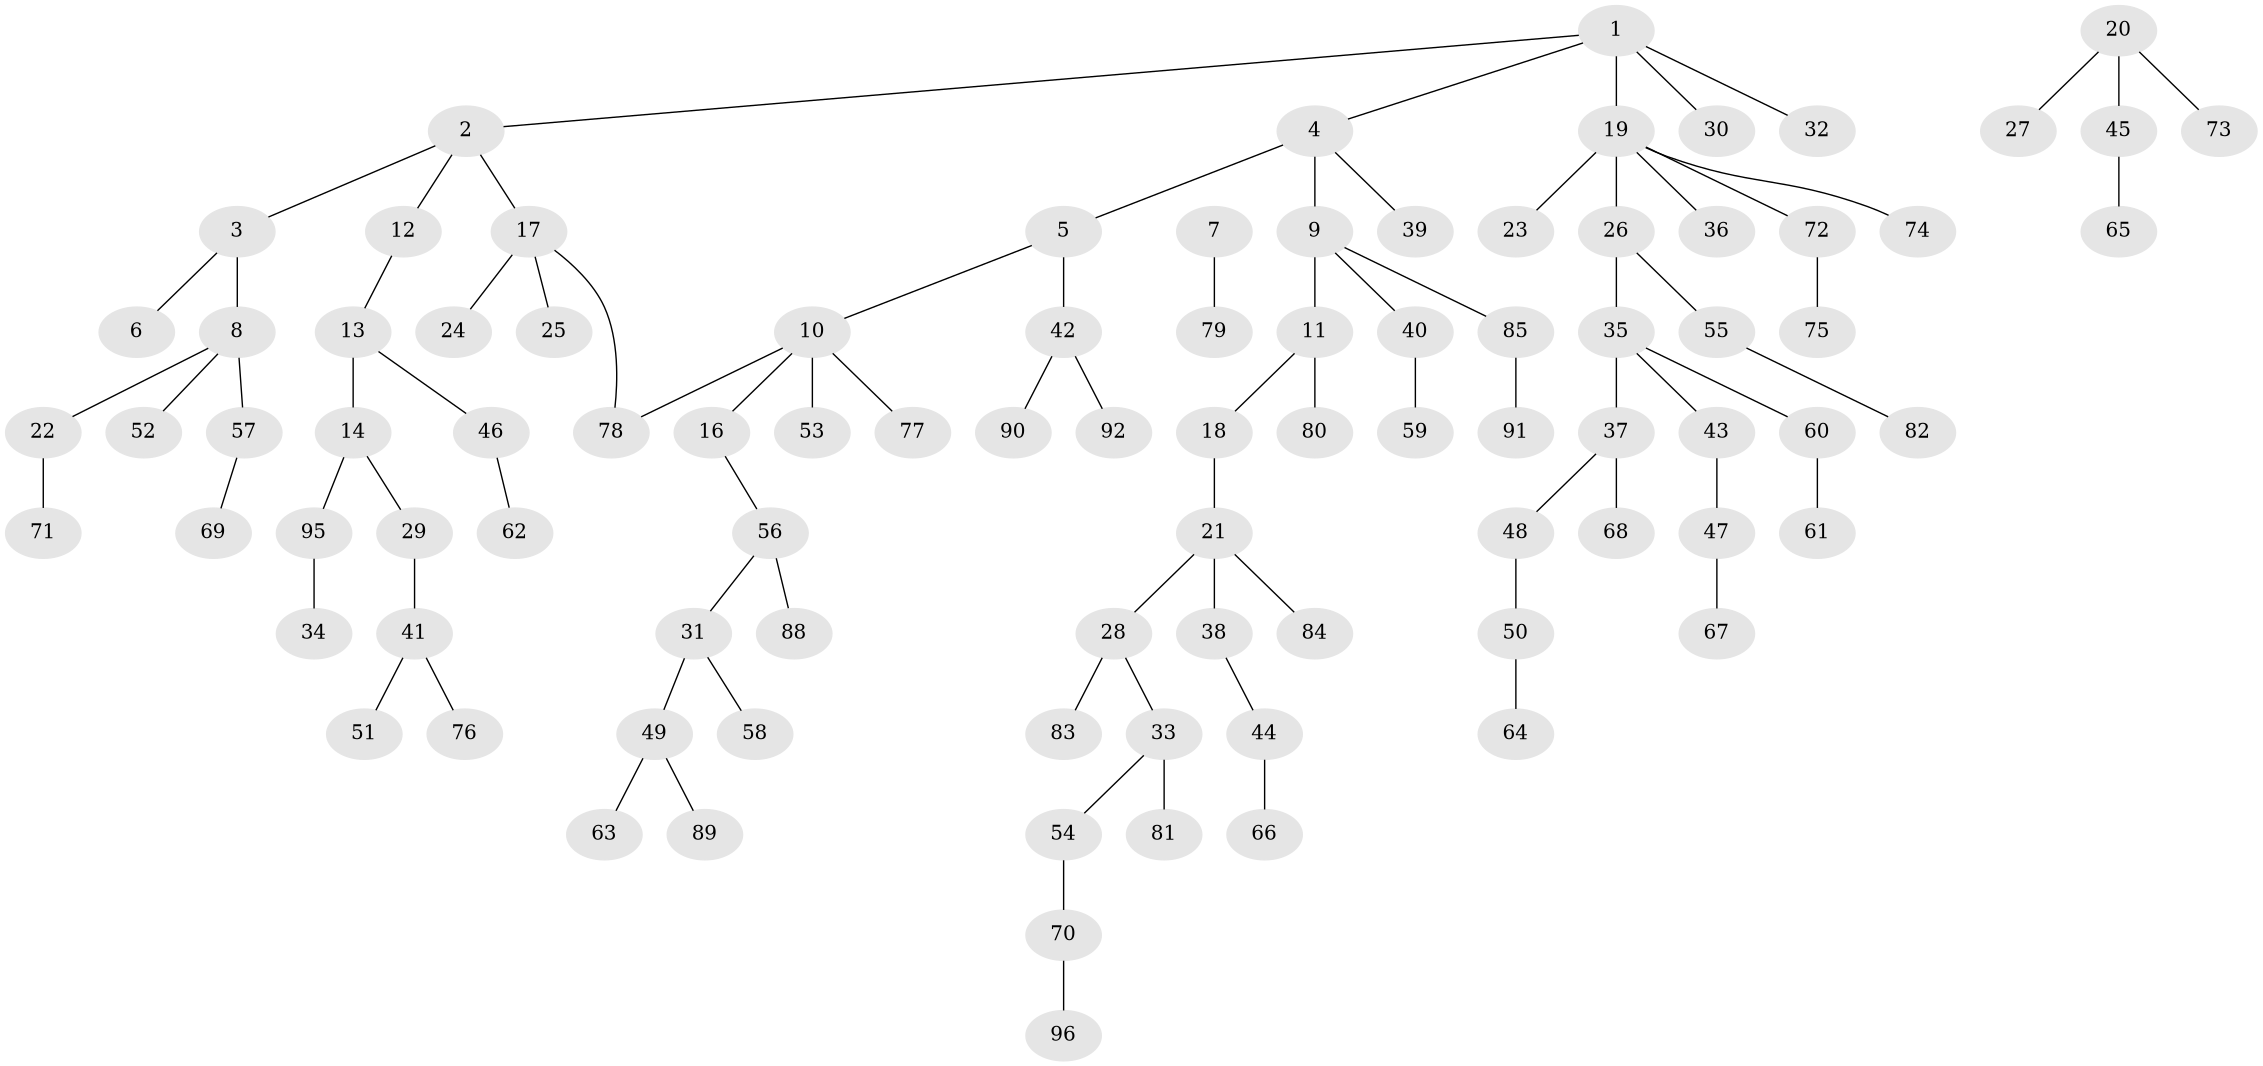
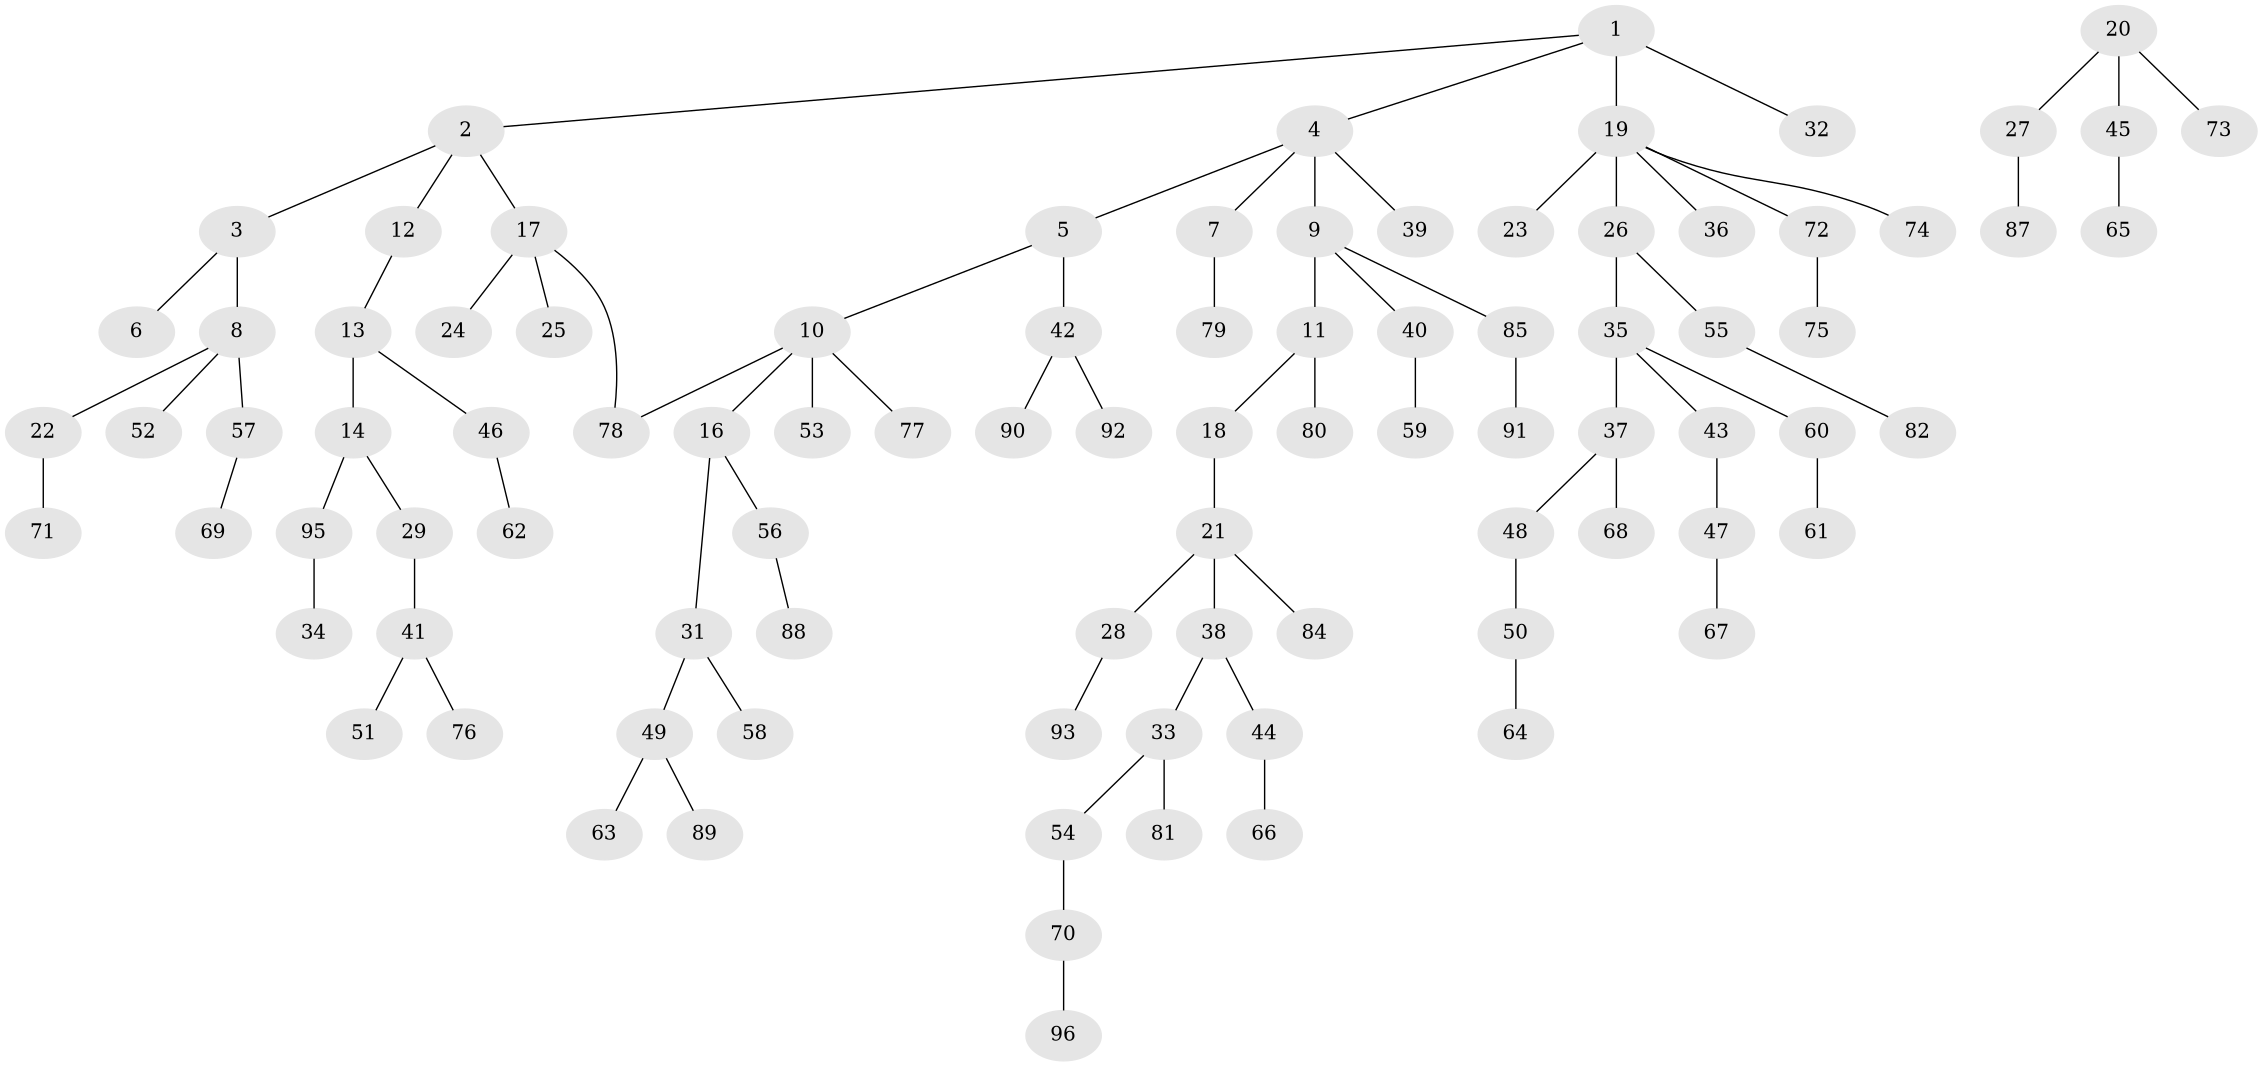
node "30": removed
edge "4" -- "7": added
node "87": added
edge "56" -- "31": now "16" -- "31"
edge "28" -- "33": now "38" -- "33"
node "83": label "83" -> "93"
